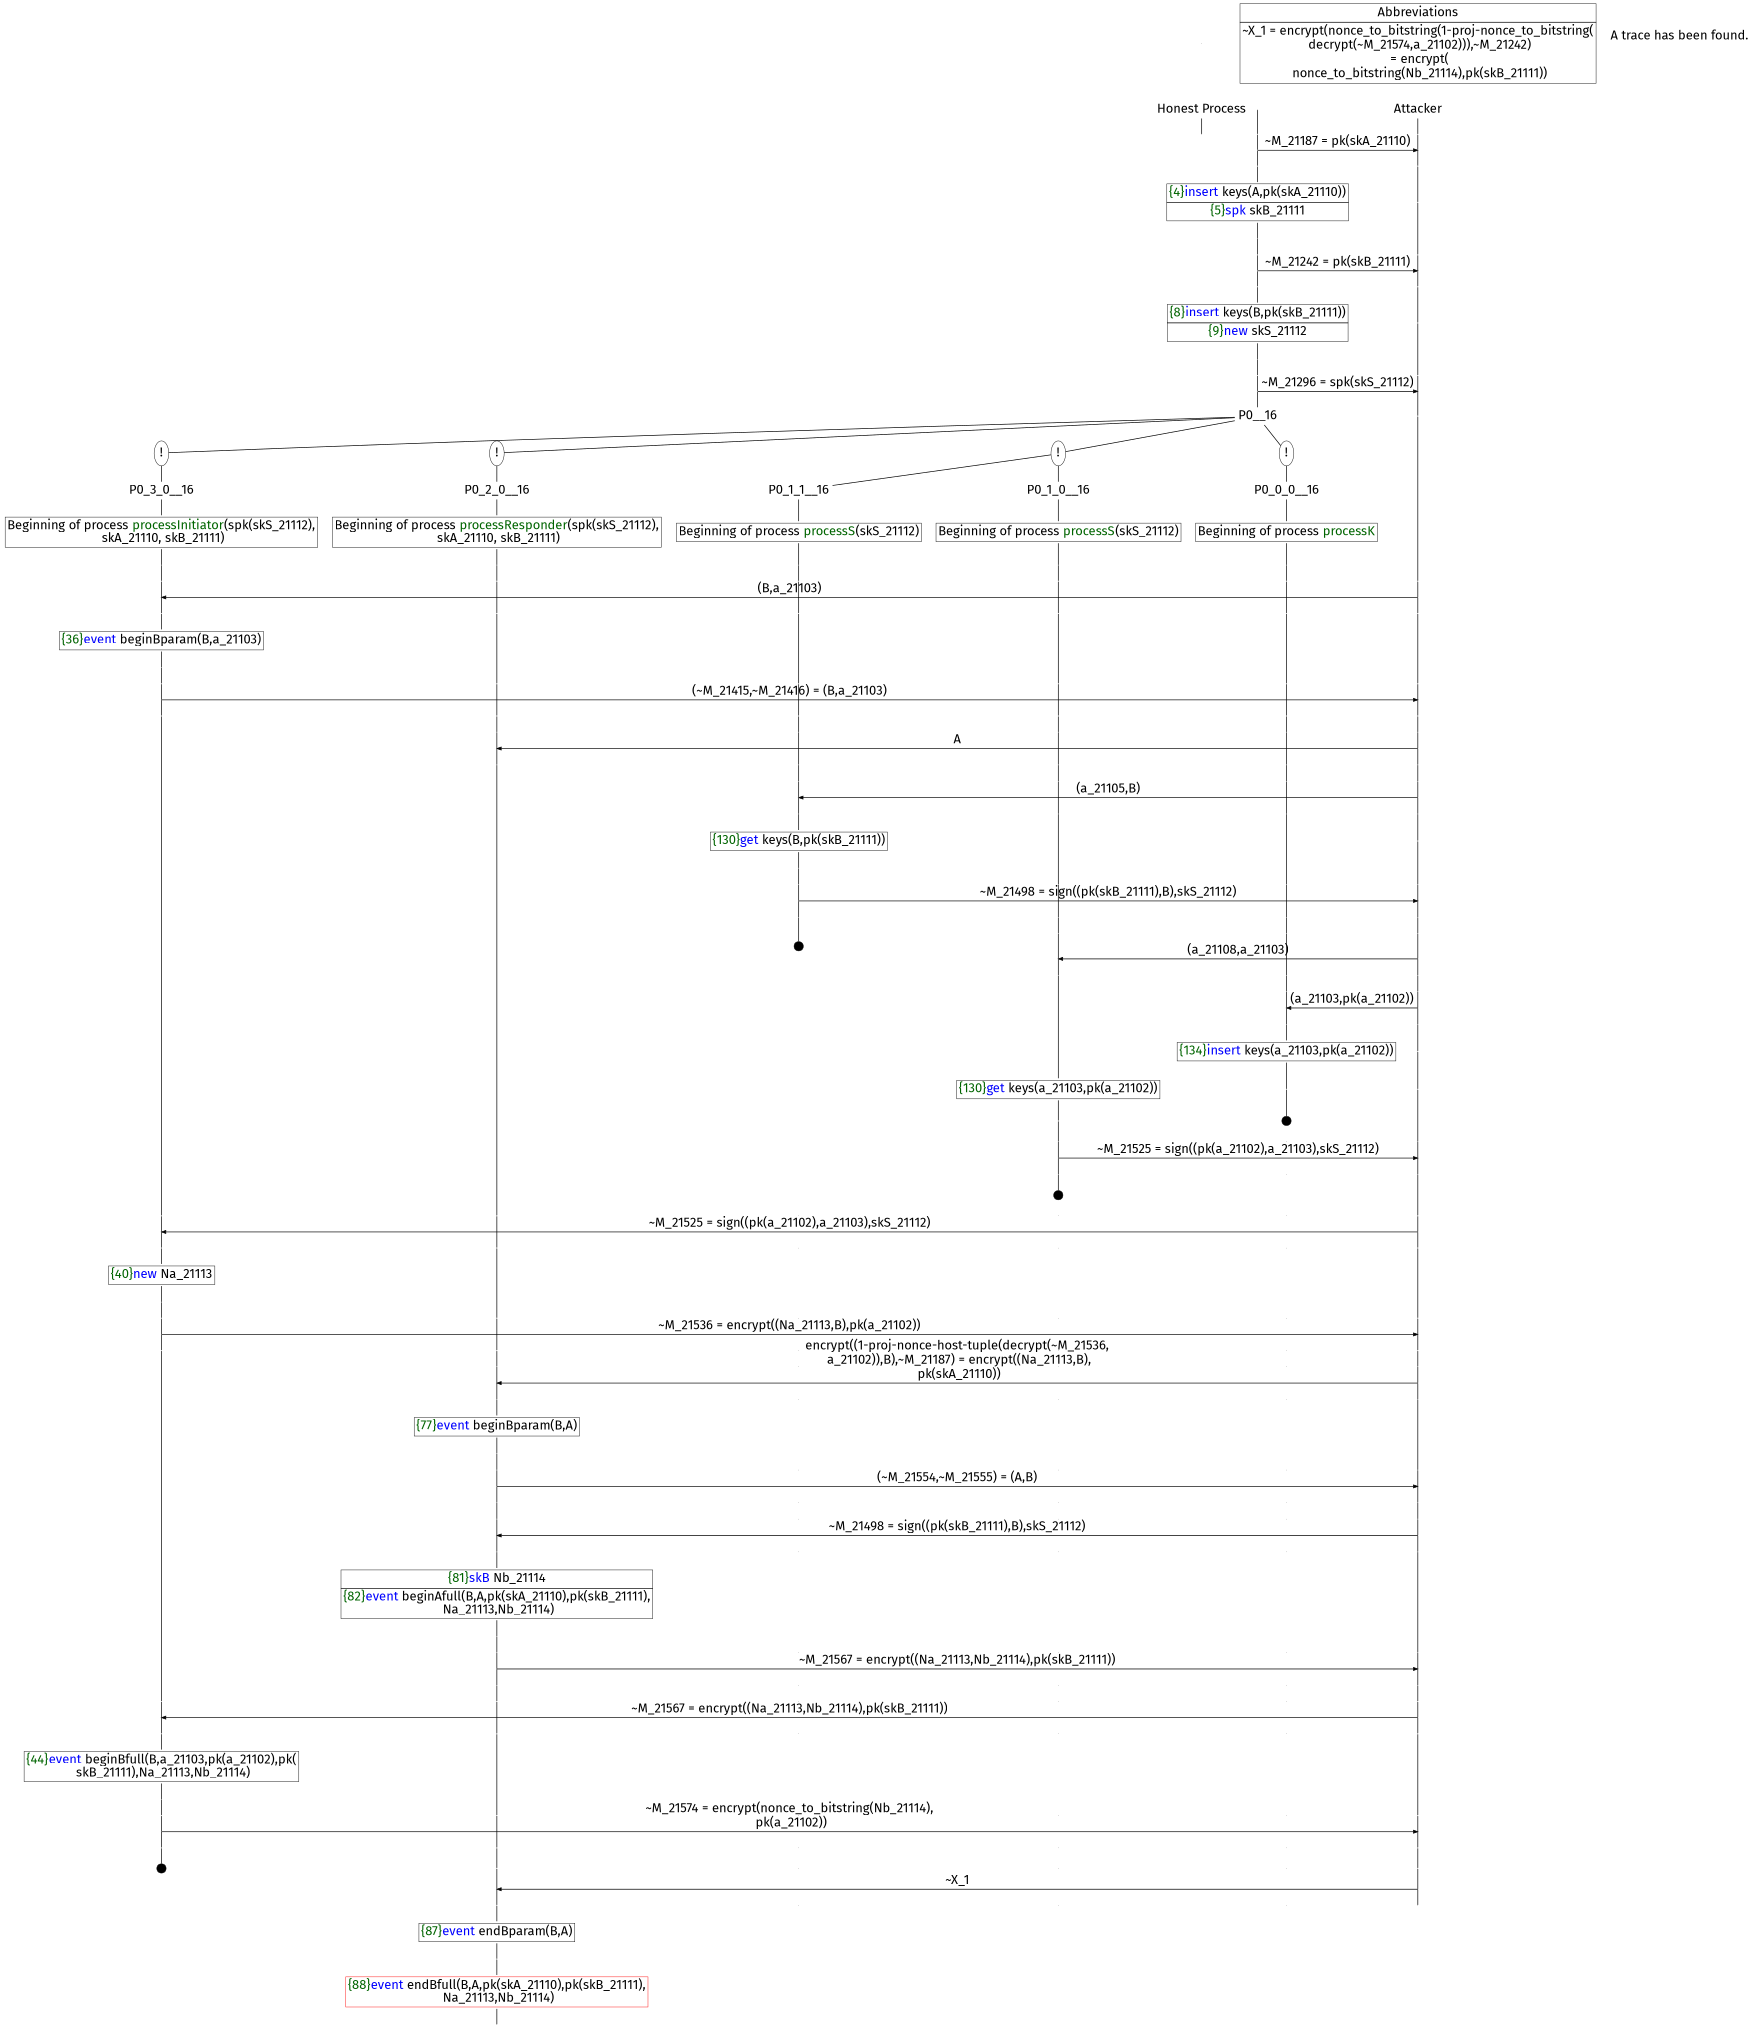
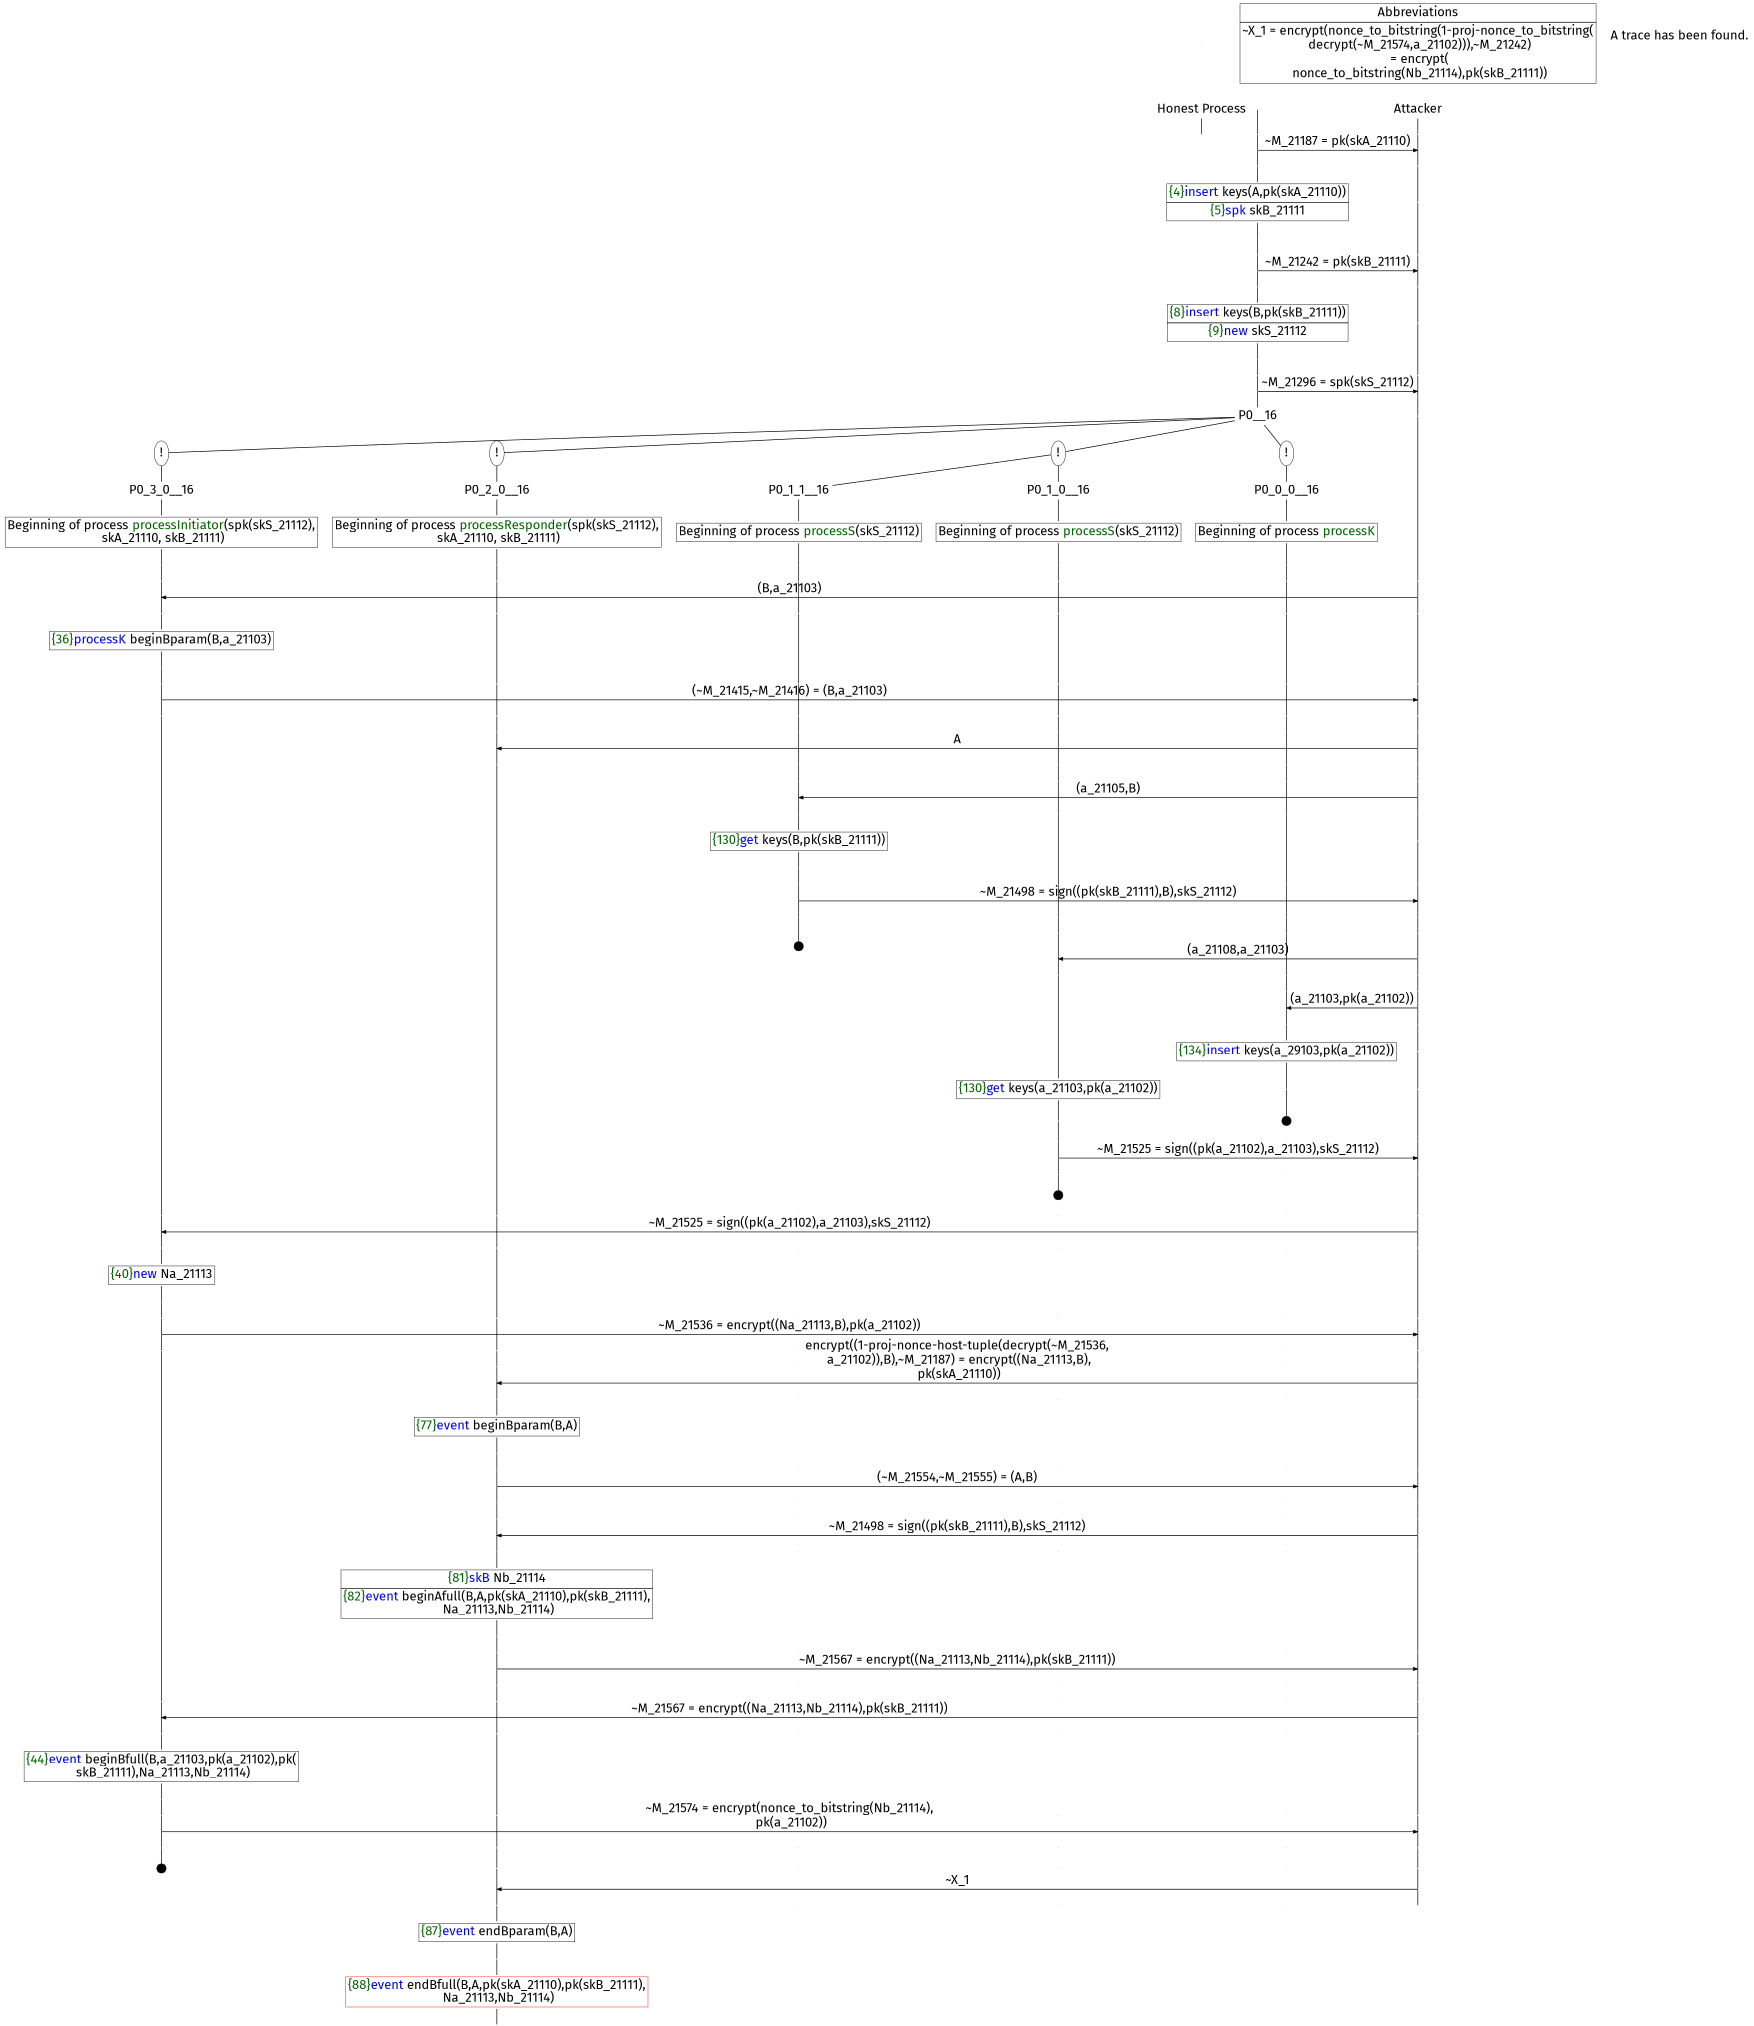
node "{36}": text "event" -> "processK"
node "{134}": text "keys(a_21103,pk(a_21102))" -> "keys(a_29103,pk(a_21102))"
